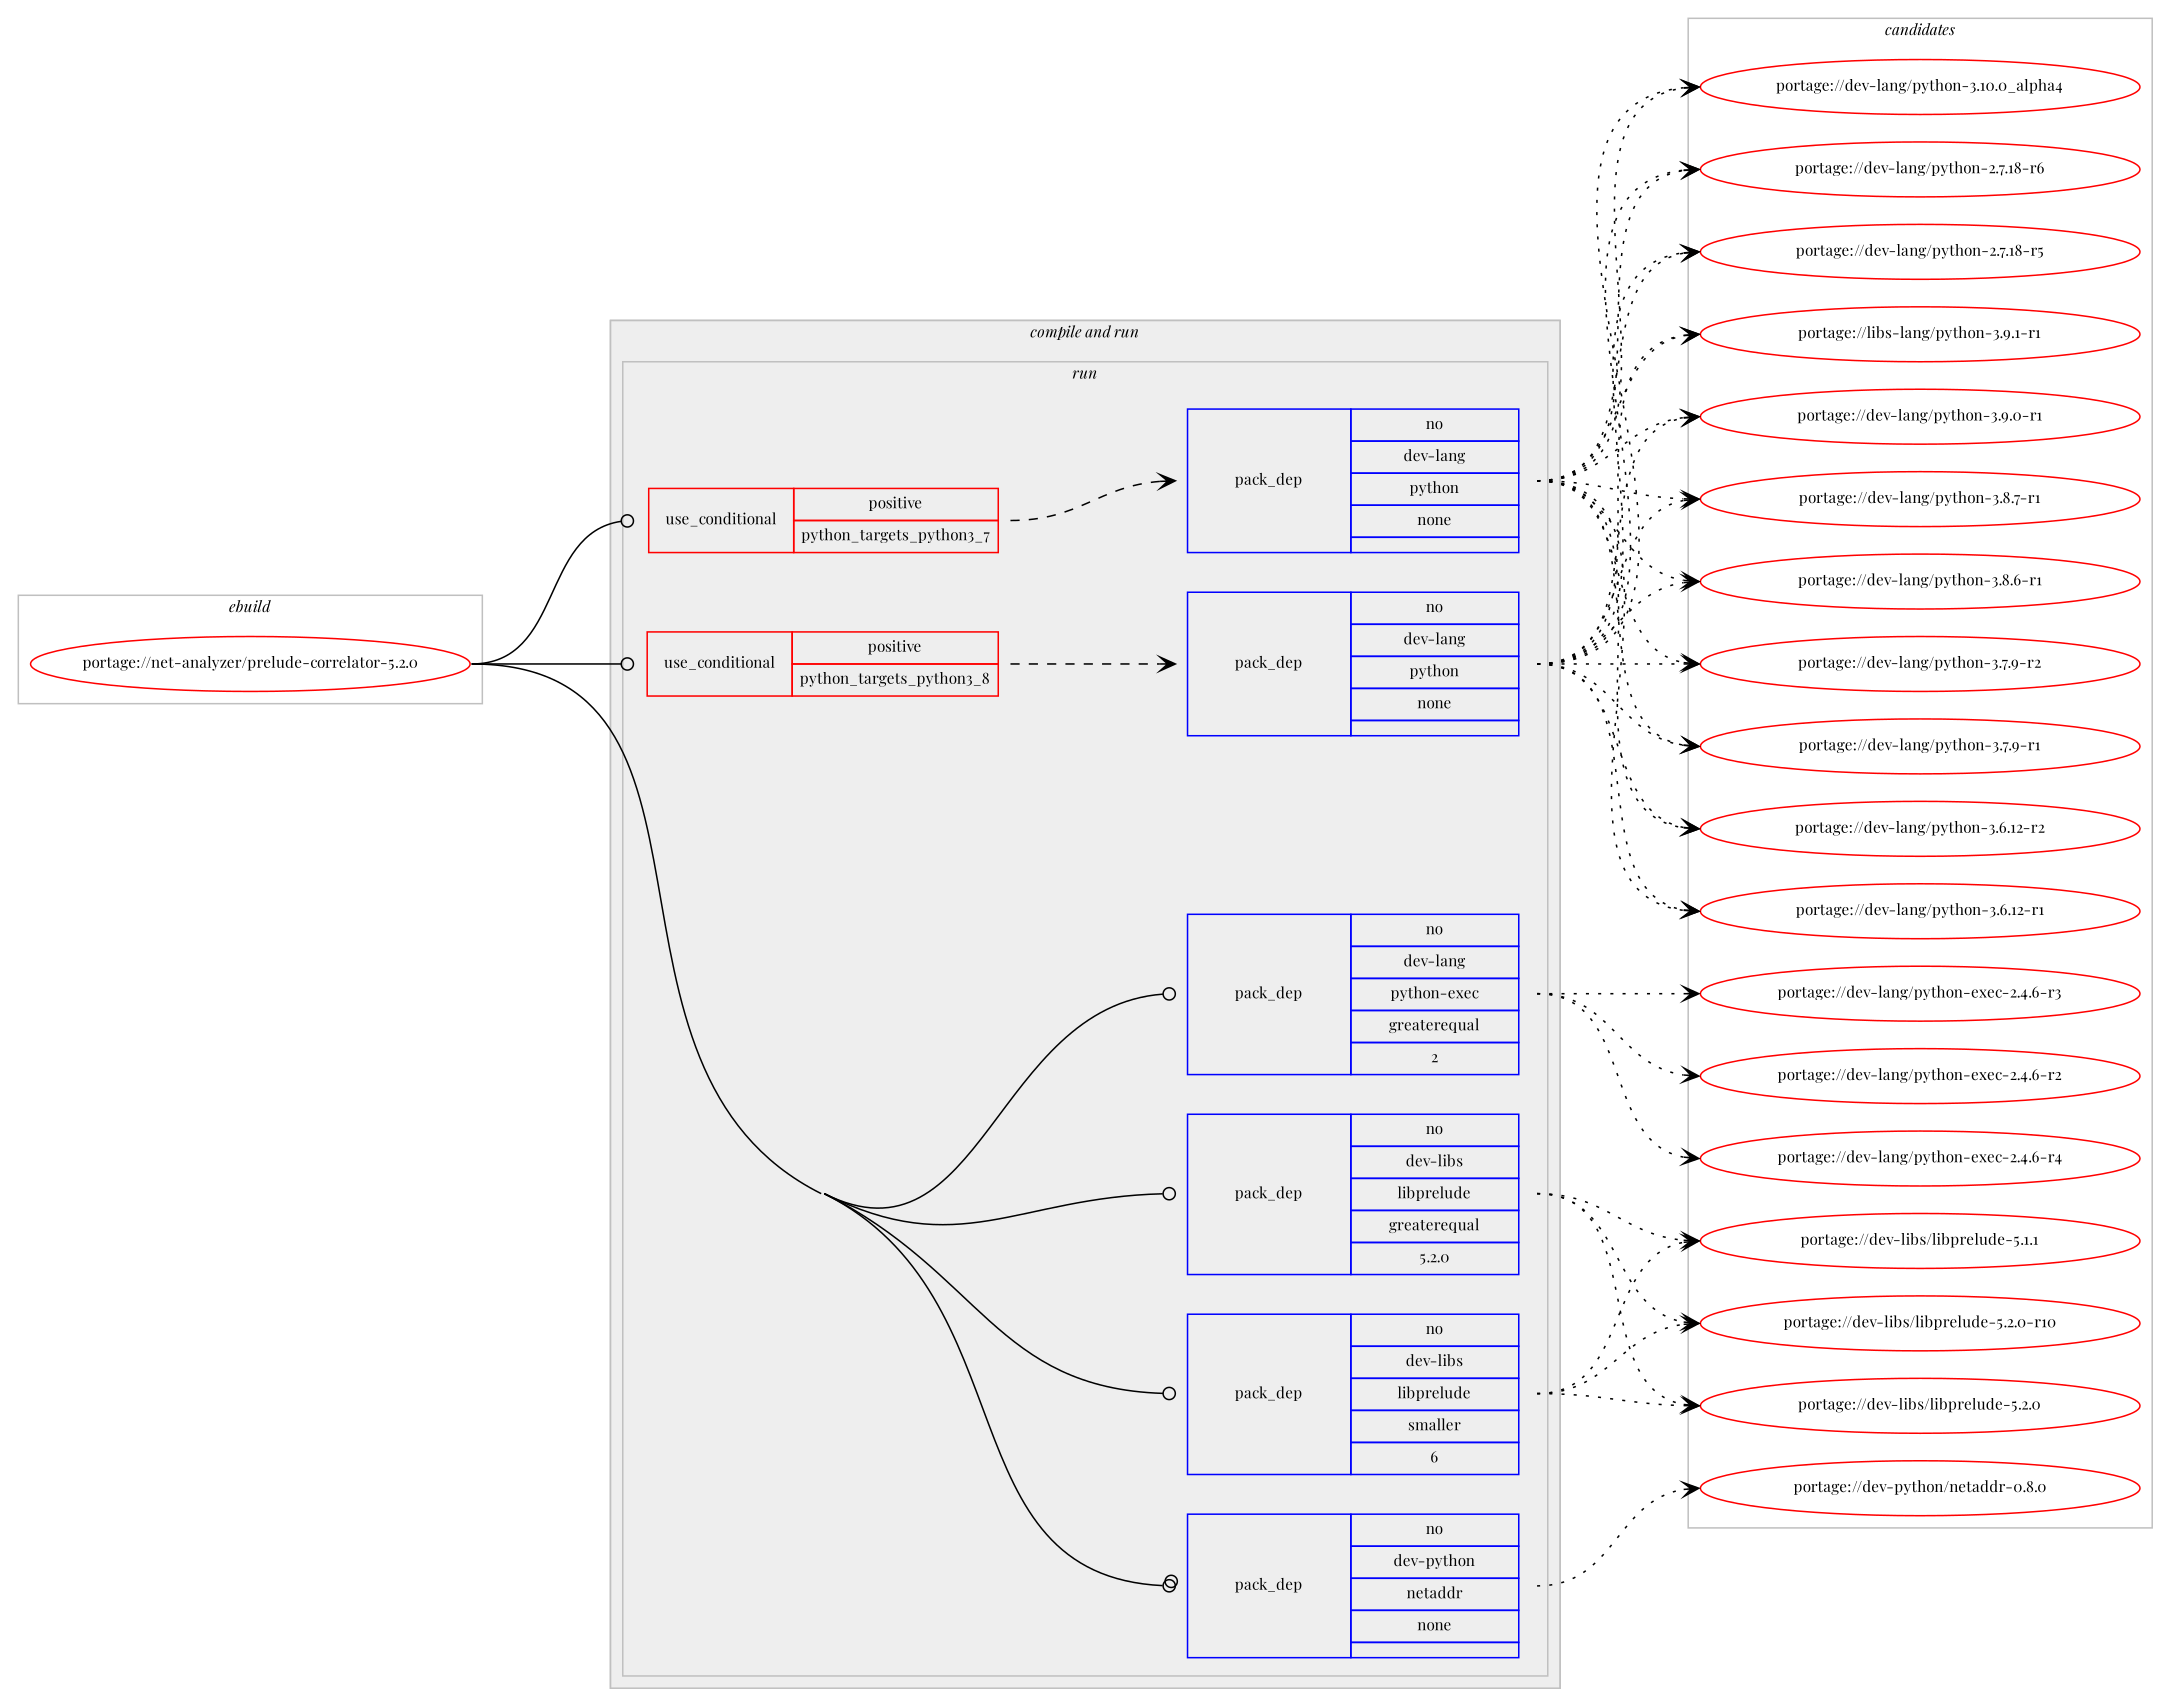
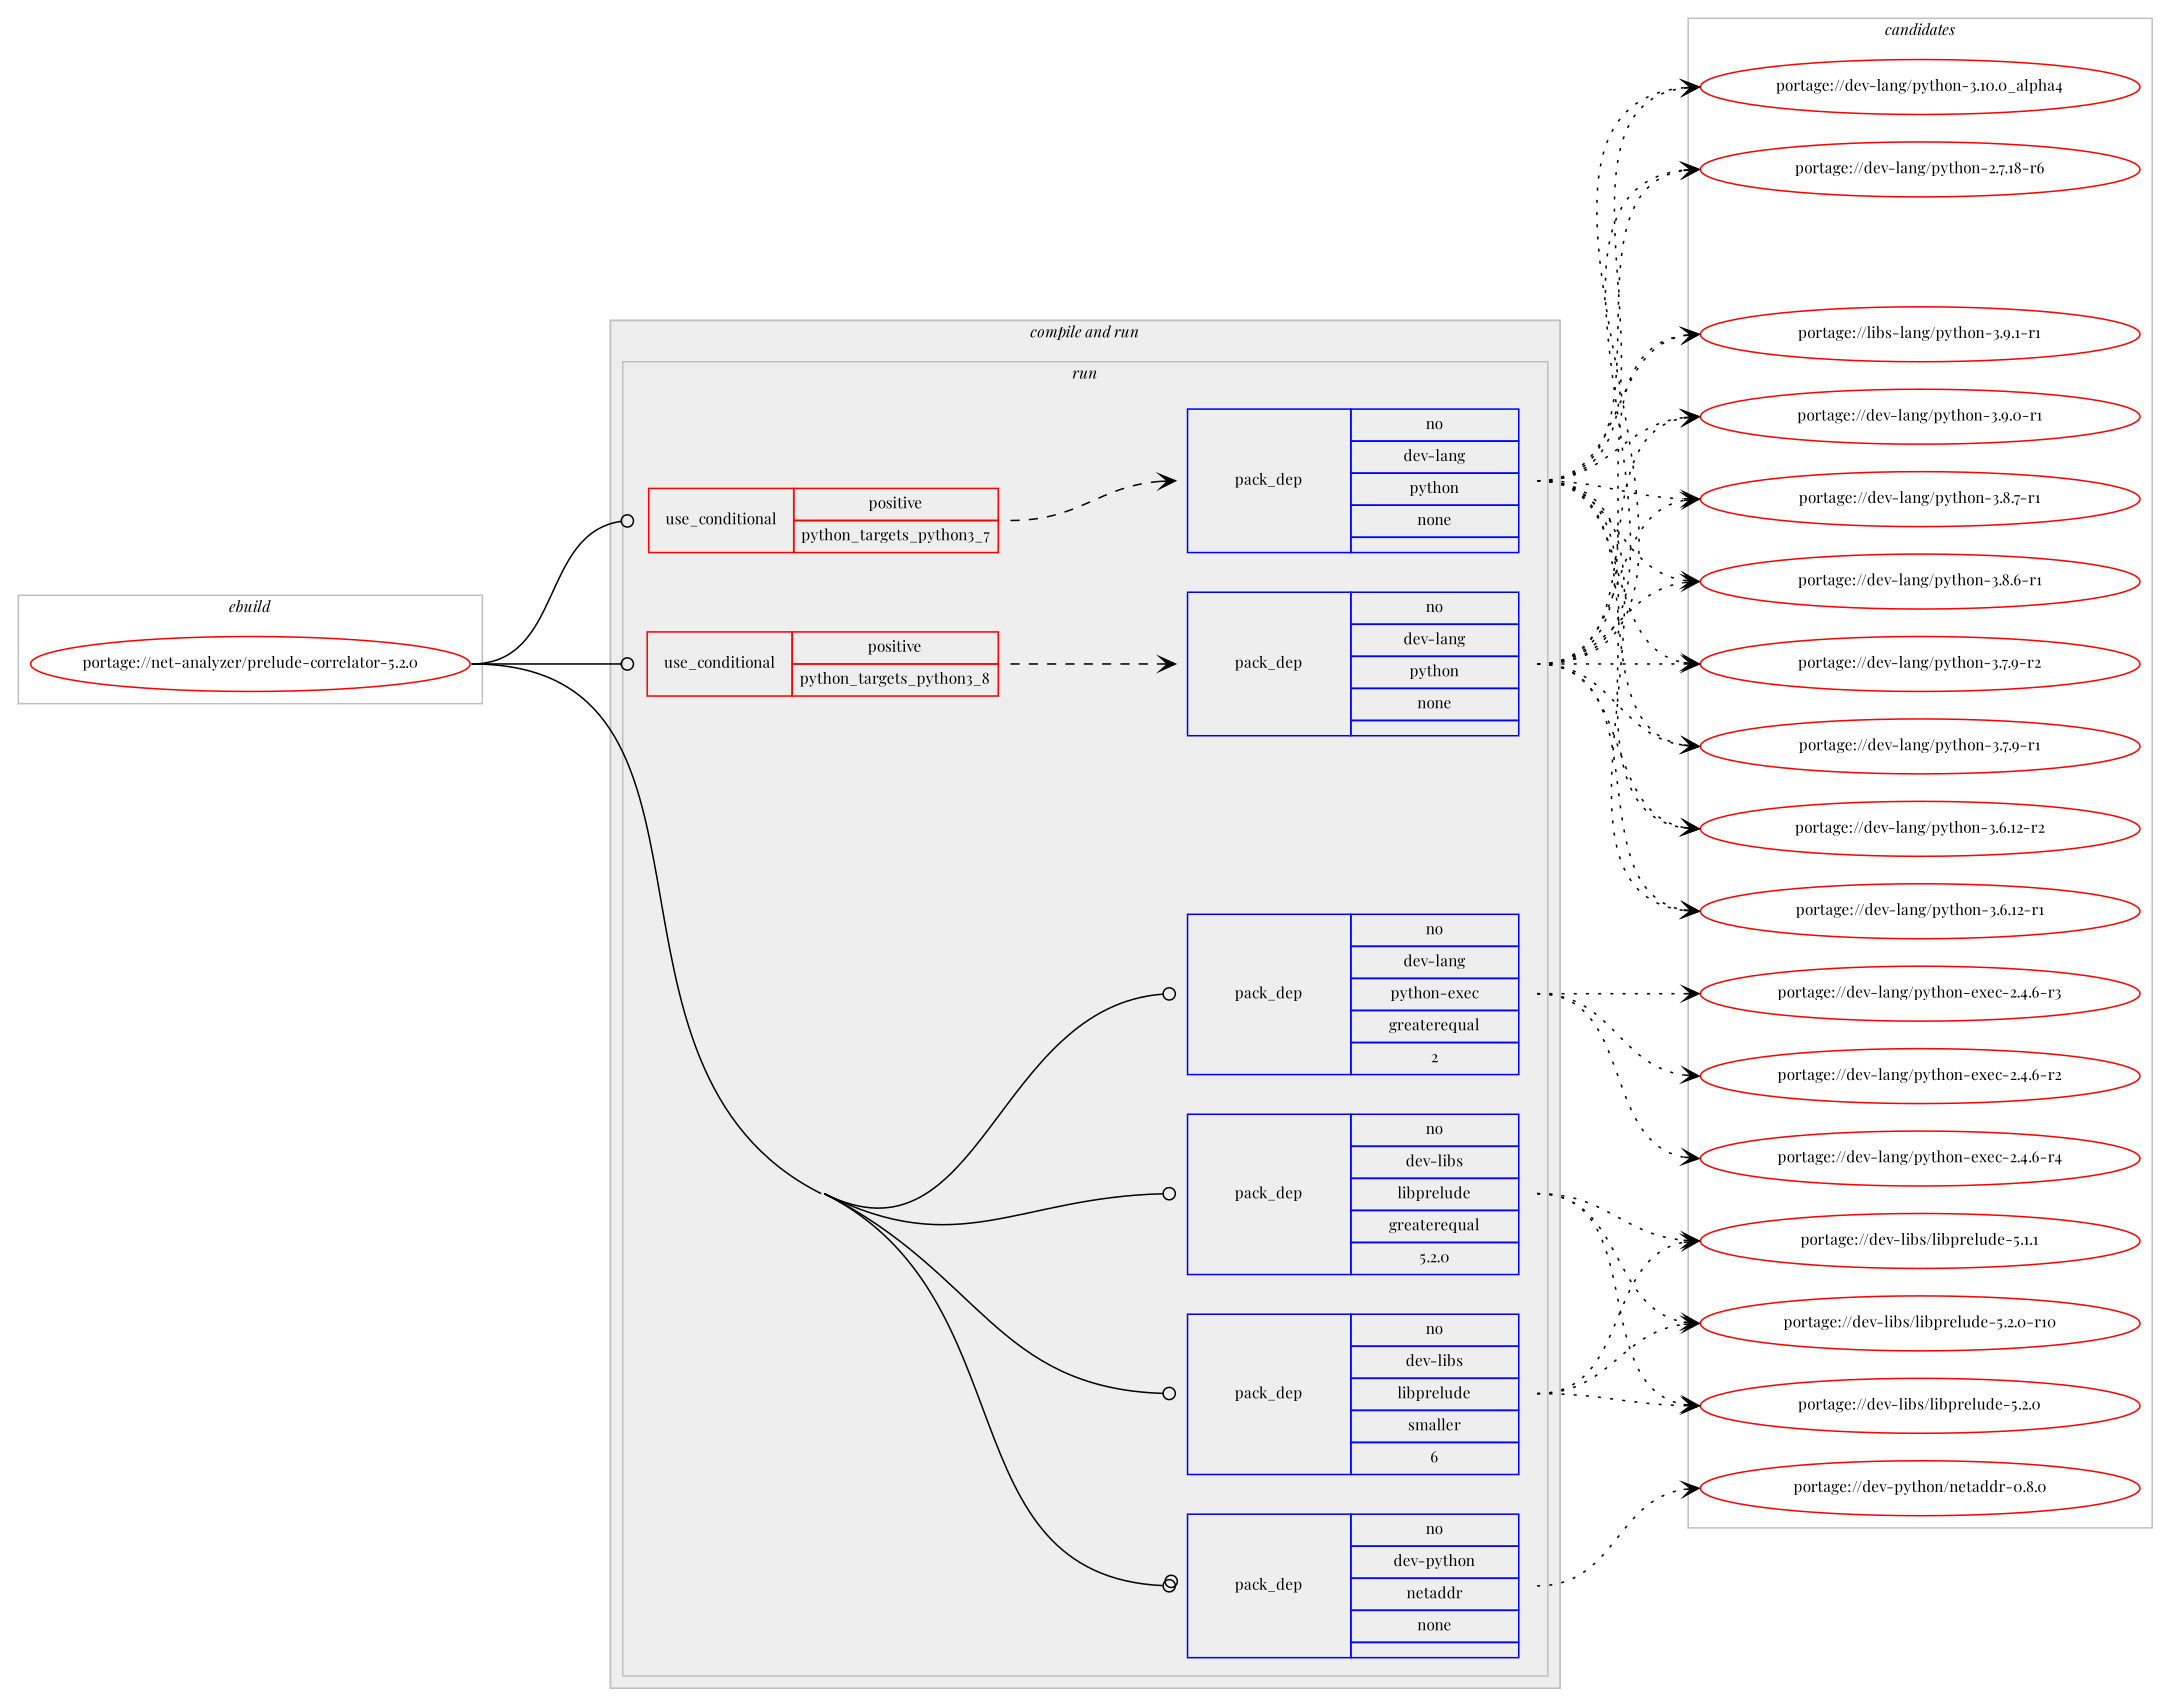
node "portage://dev-lang/python-2.7.18-r5": removed
